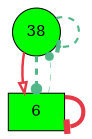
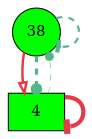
node "6": label "6" -> "4"
